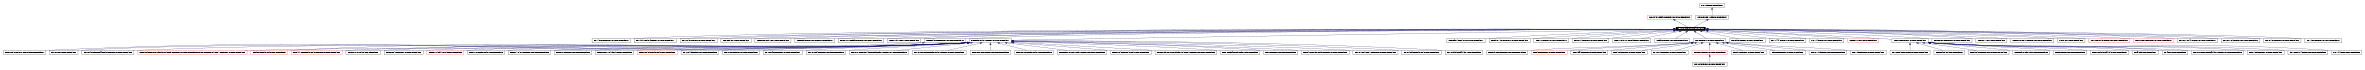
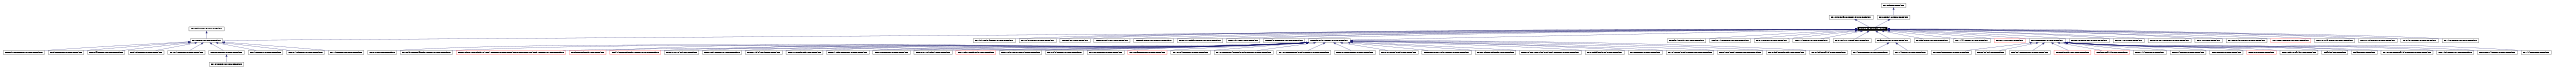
node "SgAssignedGotoStatementStorageClass": color red -> black
edge "SgAllocateStatementStorageClass" -> "SgStatementStorageClass": now "SgAllocateStatementStorageClass" -> "SgGotoStatementStorageClass"
edge "SgNullStatementStorageClass" -> "SgStatementStorageClass": now "SgNullStatementStorageClass" -> "SgGotoStatementStorageClass"
node "SgUpcBarrierStatementStorageClass": color red -> black
edge "SgFunctionParameterListStorageClass" -> "SgDeallocateStatementStorageClass": now "SgFunctionParameterListStorageClass" -> "SgDeclarationStatementStorageClass"
edge "SgReadStatementStorageClass" -> "SgIOStatementStorageClass": reversed
node "SgCtorInitializerListStorageClass": color red -> black
node "SgInterfaceStatementStorageClass": color black -> red
node "SgCloseStatementStorageClass": color red -> black
node "SgOpenStatementStorageClass": color red -> black
node "SgCatchOptionStmtStorageClass": color black -> red
node "SgClassDefinitionStorageClass": added
node "SgDoWhileStmtStorageClass": added
node "SgForAllStatementStorageClass": added
node "SgFortranDoStorageClass": added
